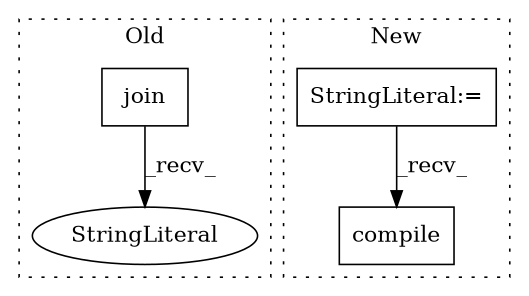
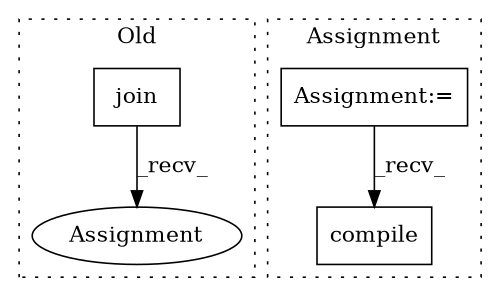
cluster "New": label "New" -> "Assignment"
node "StringLiteral:=": label "StringLiteral:=" -> "Assignment:="
node "StringLiteral": label "StringLiteral" -> "Assignment"
